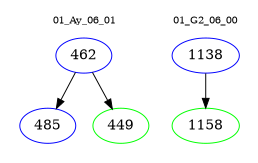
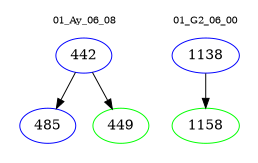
cluster "01_Ay_06_01": label "01_Ay_06_01" -> "01_Ay_06_08"
node "462": label "462" -> "442"
